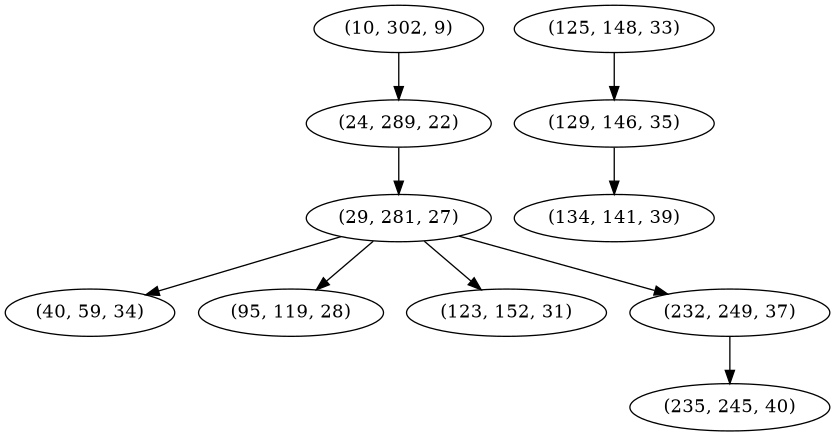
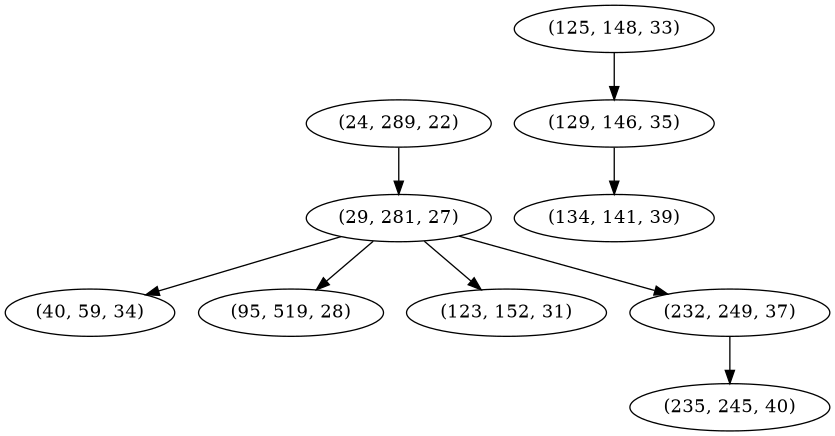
node "(10, 302, 9)": removed
node "(95, 119, 28)": label "(95, 119, 28)" -> "(95, 519, 28)"
